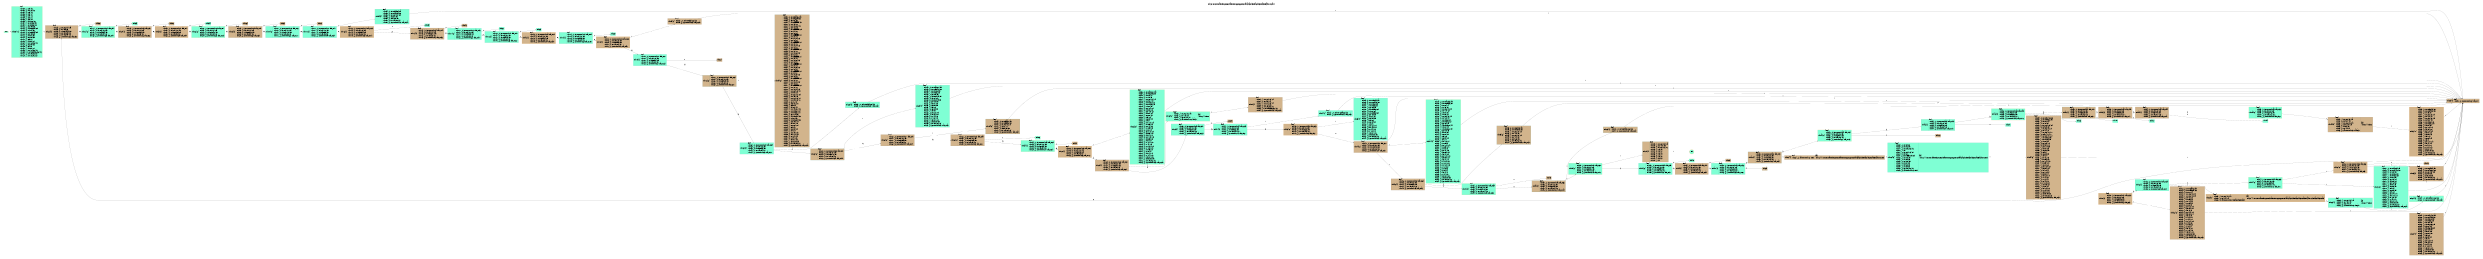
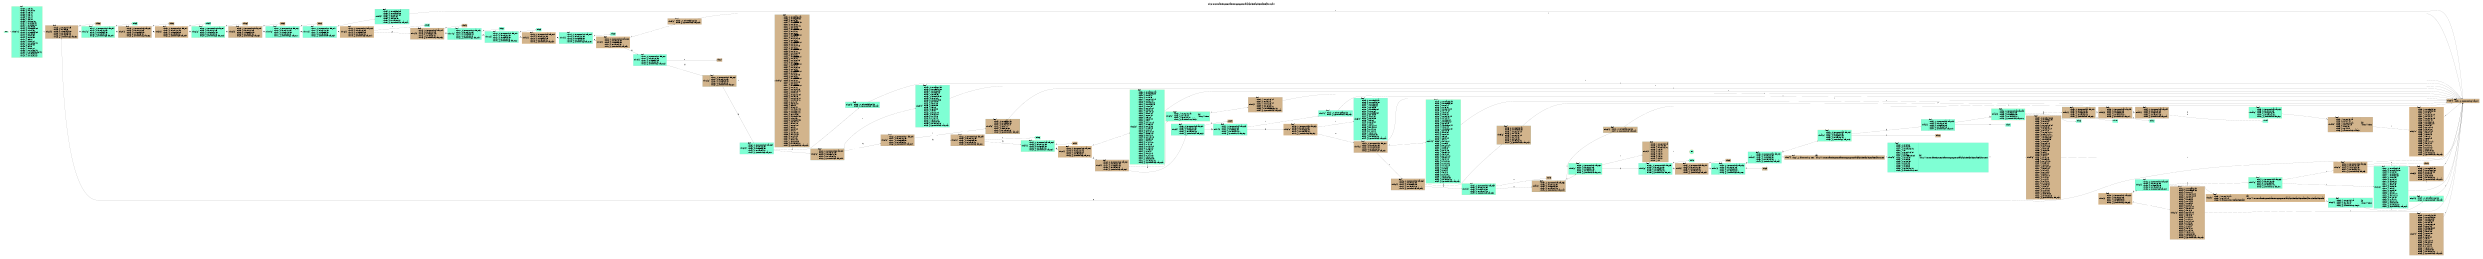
node "0x401a2c [28]": fillcolor tan -> aquamarine
